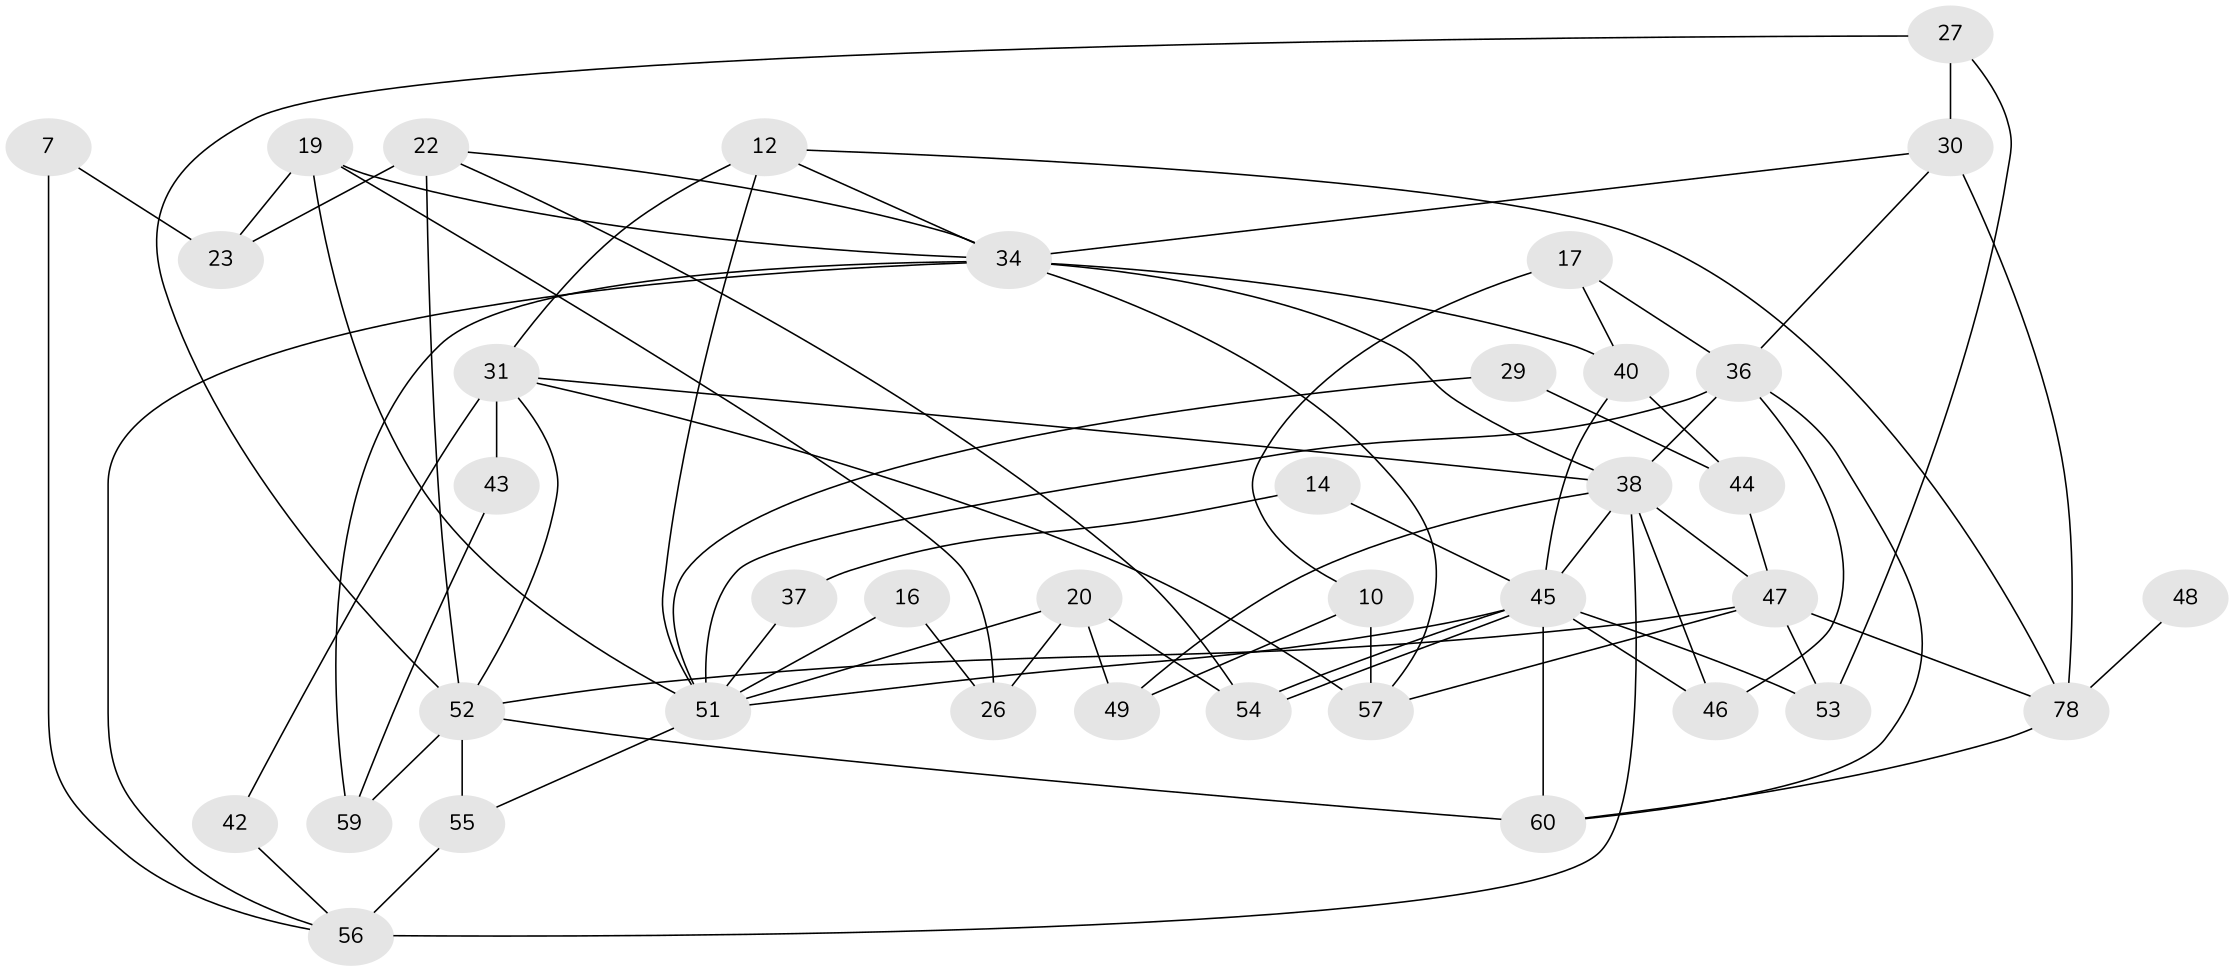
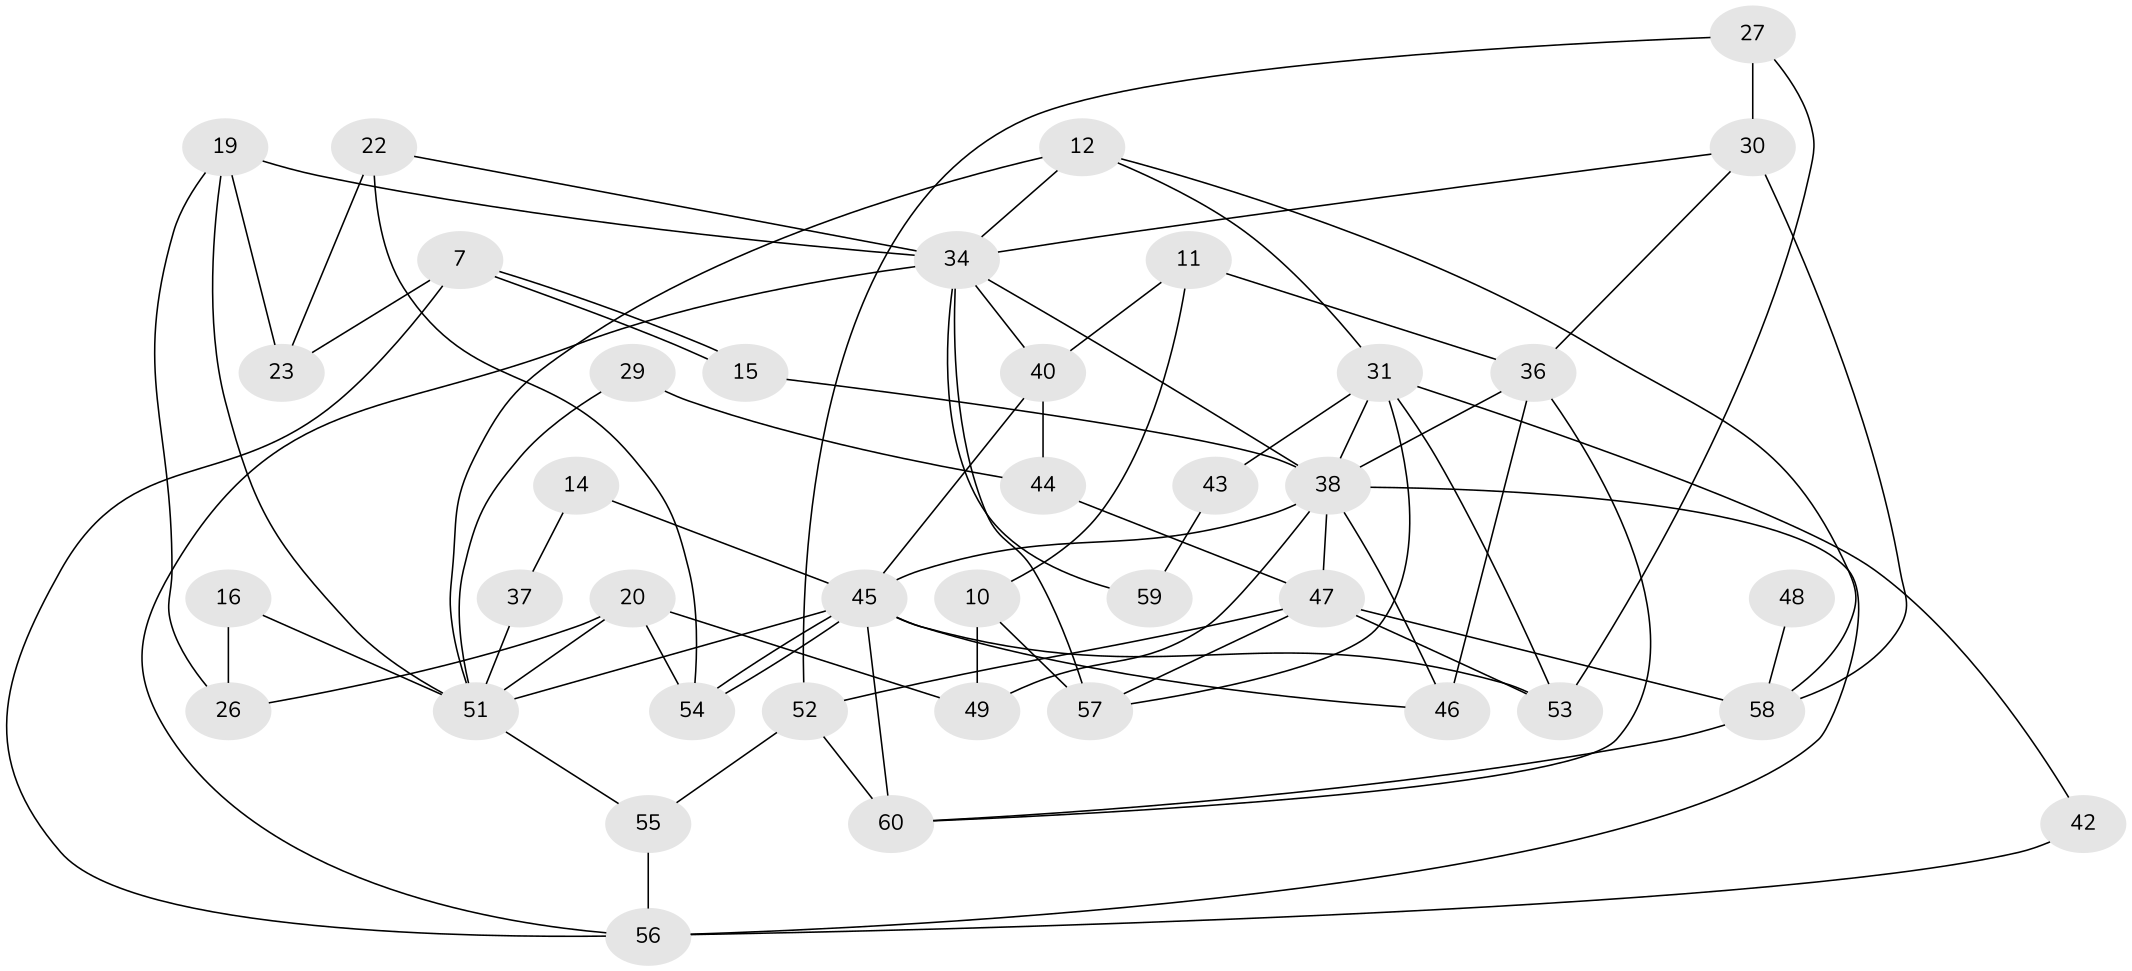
node "17": label "17" -> "11"
node "15": added
edge "22" -- "52": removed
edge "36" -- "51": removed
edge "31" -- "52": now "31" -- "53"
node "78": label "78" -> "58"
edge "52" -- "59": removed
